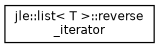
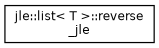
node "jle::list< T >::reverse _iterator": label "jle::list< T >::reverse _iterator" -> "jle::list< T >::reverse _jle"
